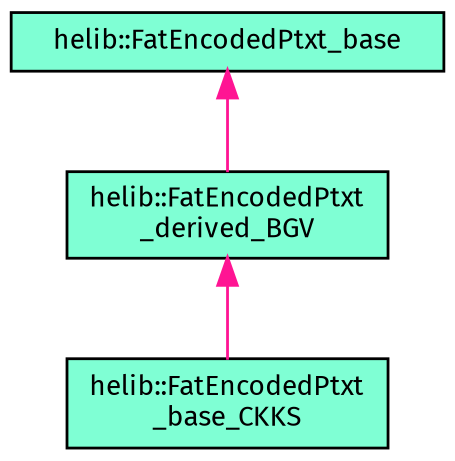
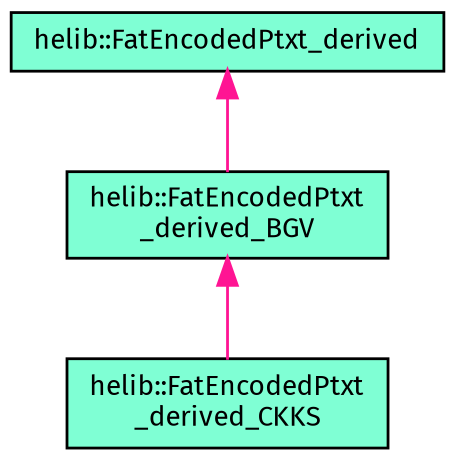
node "helib::FatEncodedPtxt_base": label "helib::FatEncodedPtxt_base" -> "helib::FatEncodedPtxt_derived"
node "helib::FatEncodedPtxt _base_CKKS": label "helib::FatEncodedPtxt _base_CKKS" -> "helib::FatEncodedPtxt _derived_CKKS"
